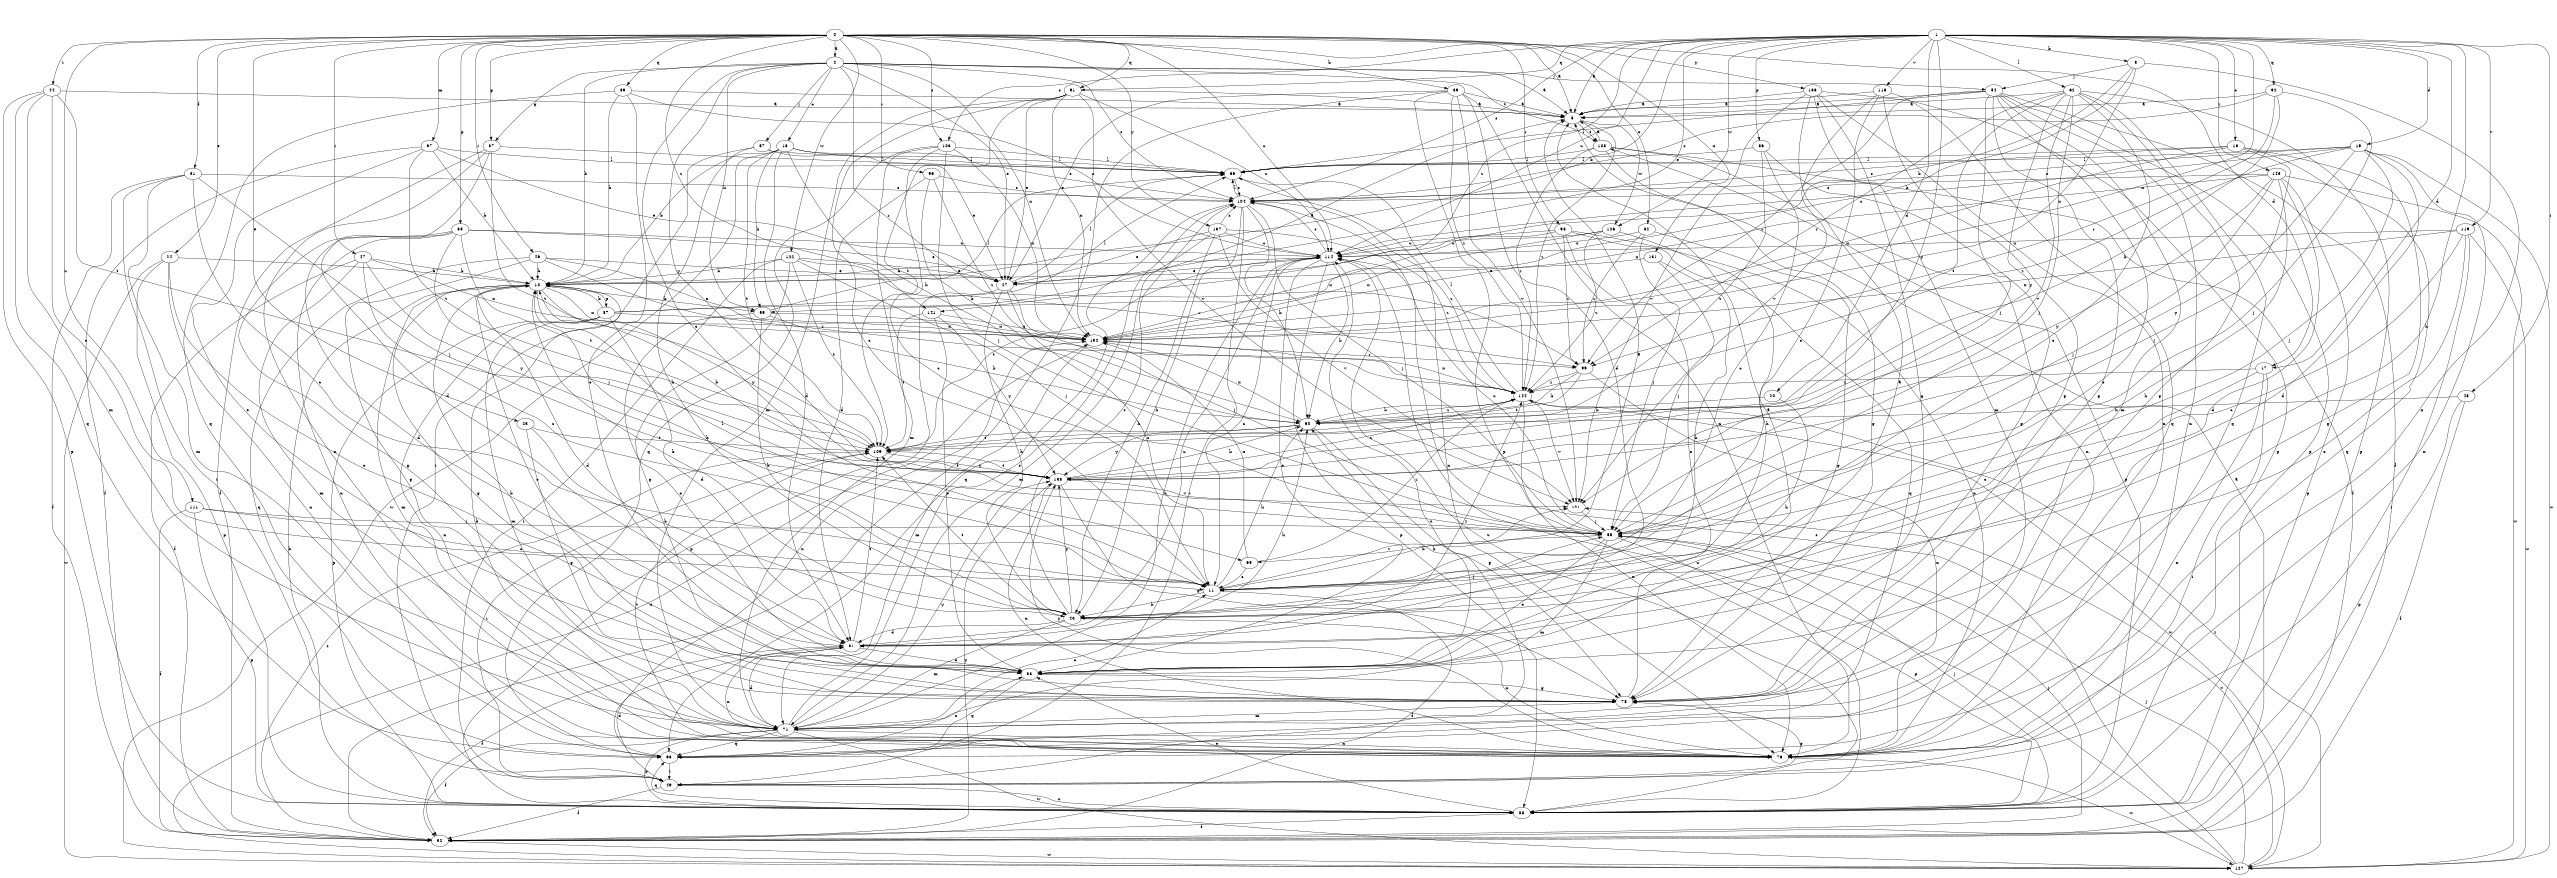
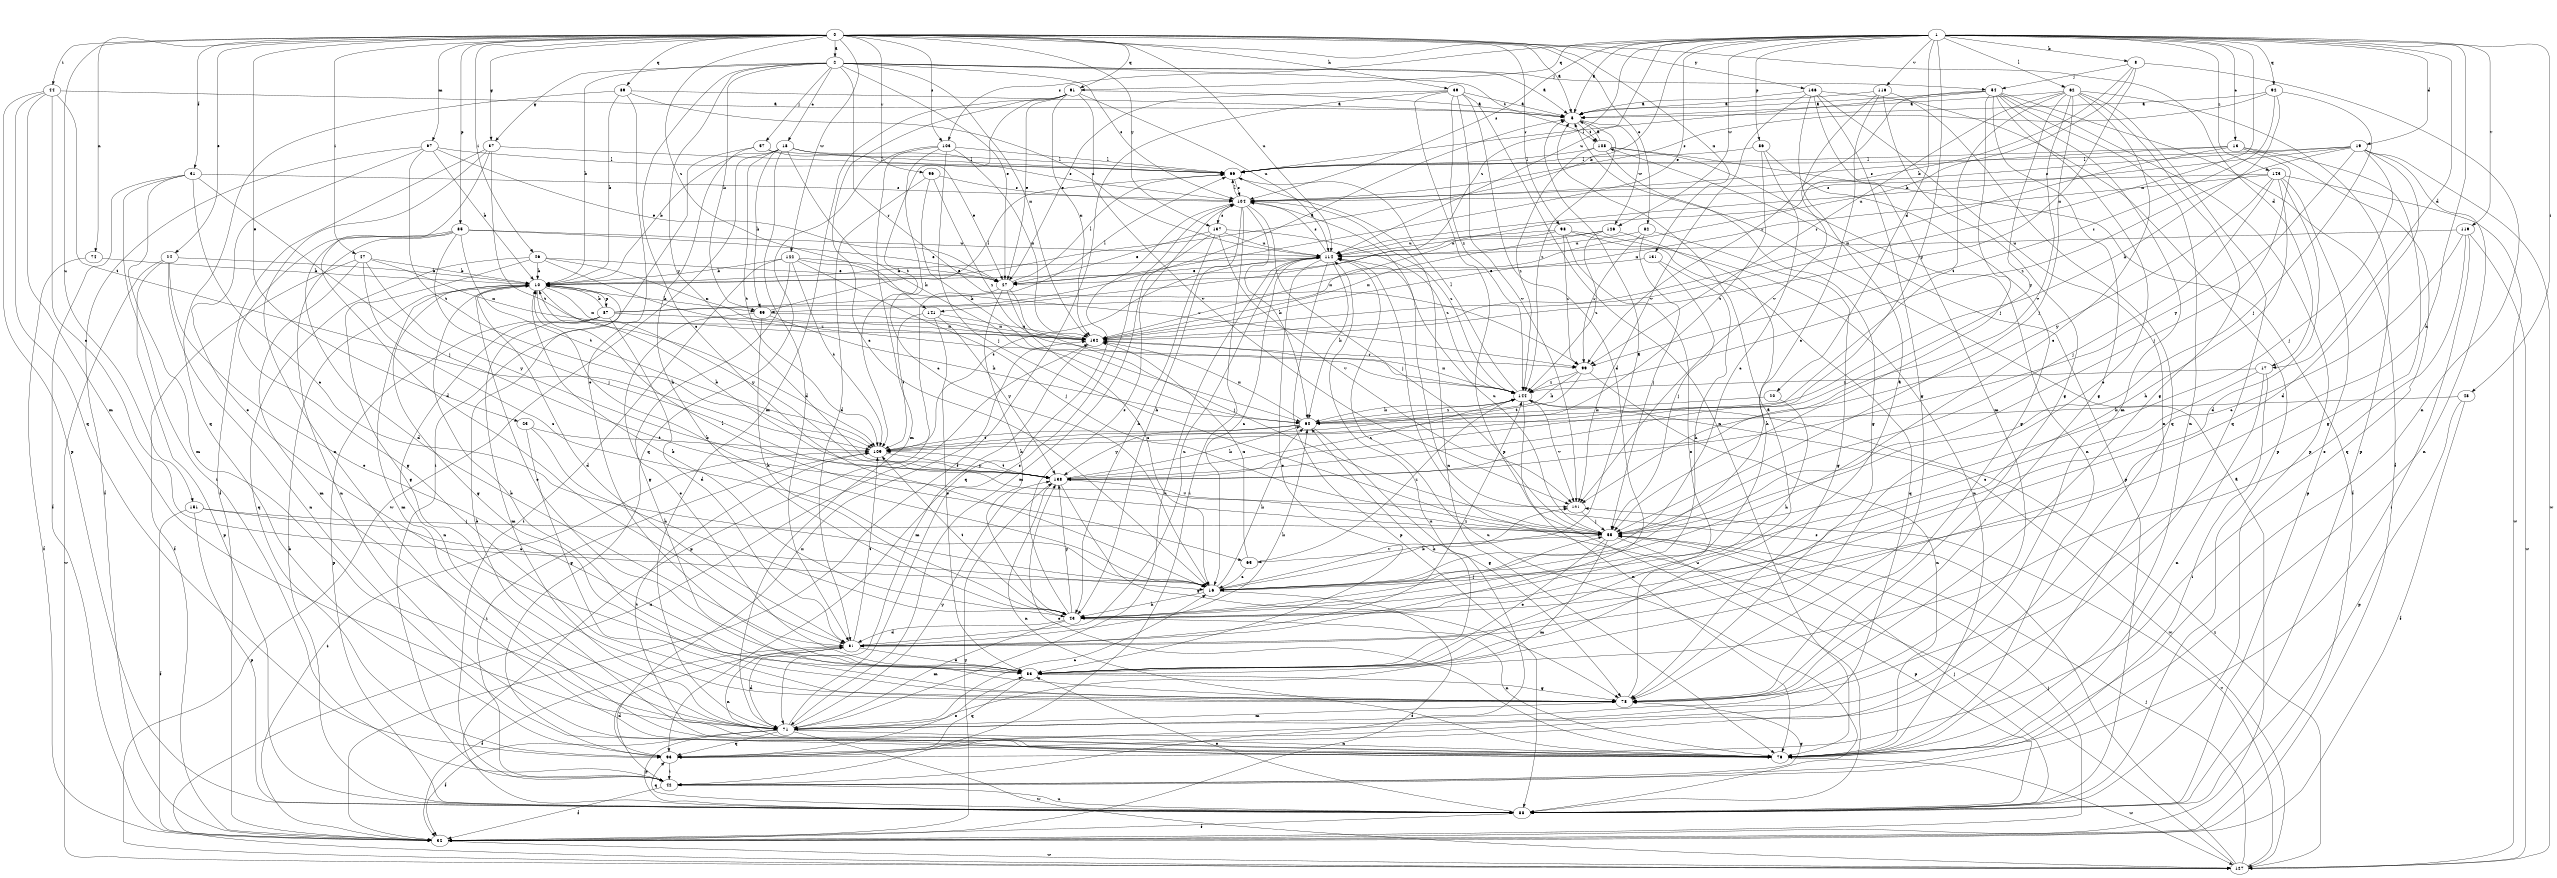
edge "137" -> "104": reversed
node "74": added
edge "119" -> "132": removed, label "x"
node "111": label "111" -> "151"
node "11": label "11" -> "16"
edge "76" -> "138": label "y" -> "o"
node "49": label "49" -> "42"
